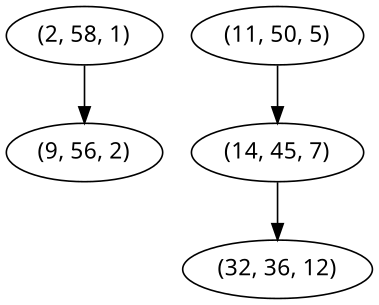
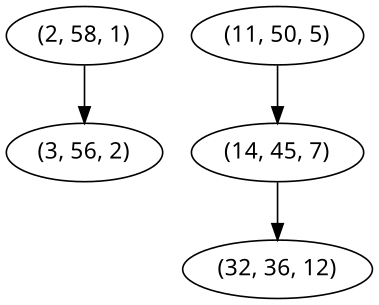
node "(9, 56, 2)": label "(9, 56, 2)" -> "(3, 56, 2)"
